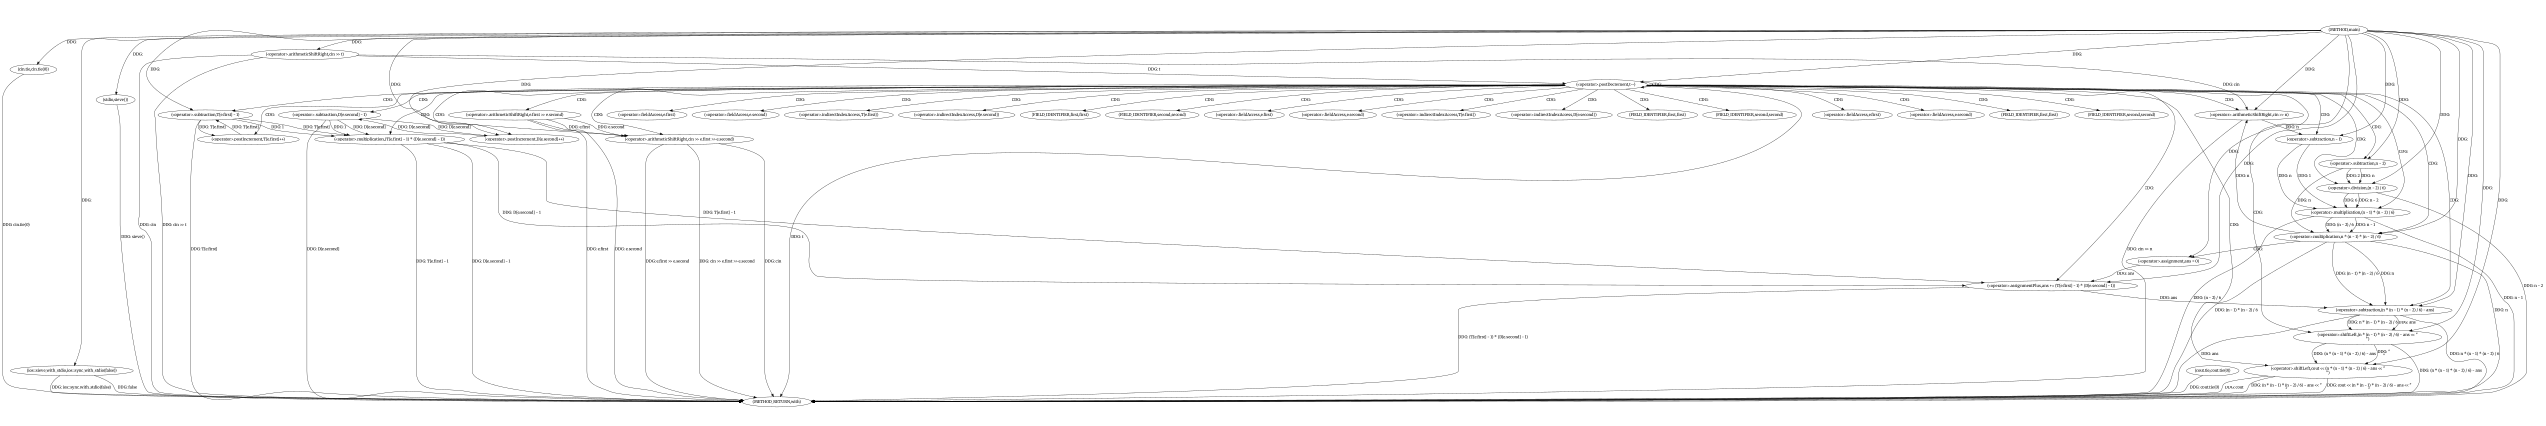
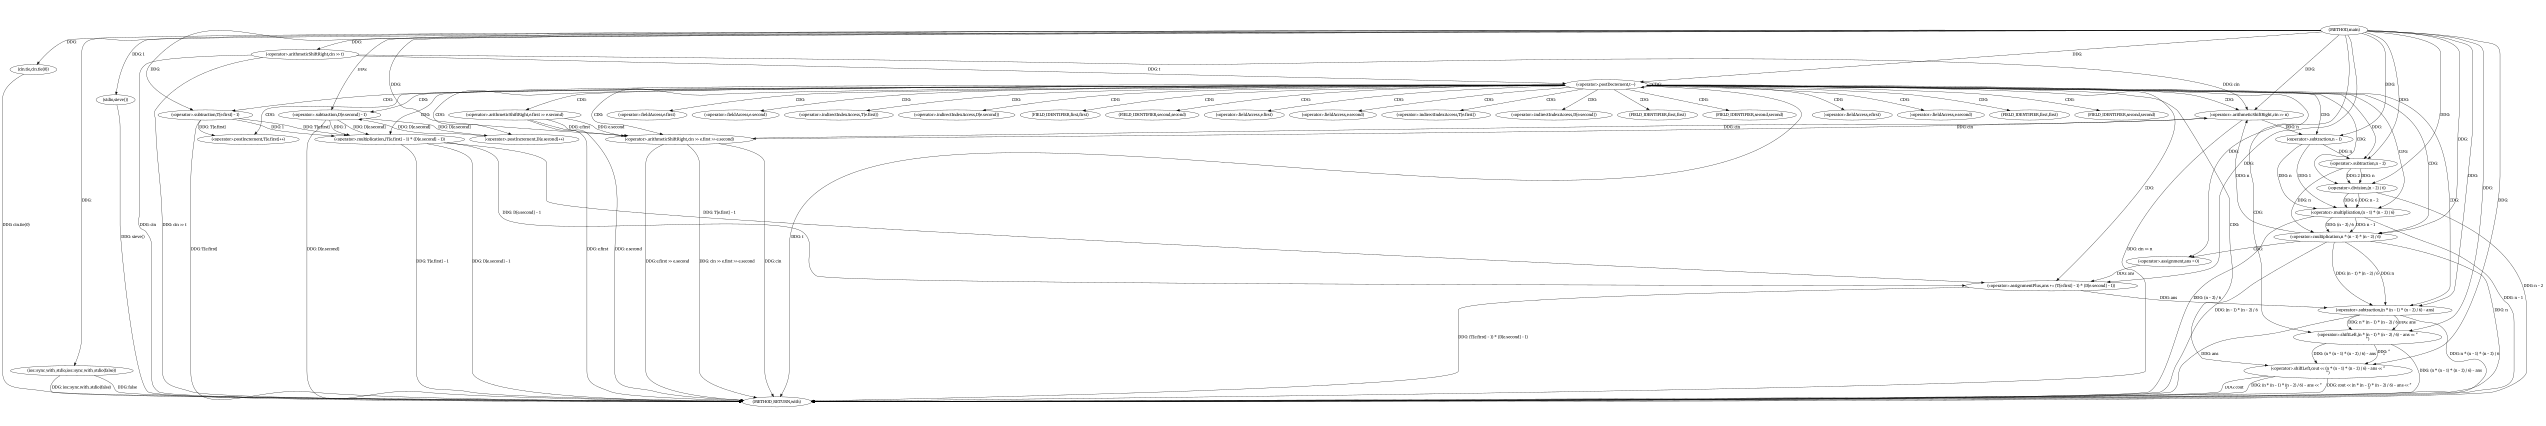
edge "(METHOD,main)" -> "(<operator>.postIncrement,D[e.second]++)": now "(METHOD,main)" -> "(<operator>.subtraction,D[e.second] - 1)"
edge "(METHOD,main)" -> "(stdio,sieve())": label "DDG: " -> "DDG: 1"
edge "(<operator>.postIncrement,T[e.first]++)" -> "(<operator>.subtraction,T[e.first] - 1)": removed, label "DDG: T[e.first]"
edge "(<operator>.postDecrement,t--)" -> "(<operator>.subtraction,n - 2)": label "CDG: " -> "DDG: "
edge "(<operator>.arithmeticShiftRight,cin >> e.first >> e.second)" -> "(<operator>.arithmeticShiftRight,cin >> n)": added, label "DDG: cin"
edge "(<operator>.arithmeticShiftRight,cin >> n)" -> "(<operator>.arithmeticShiftRight,cin >> e.first >> e.second)": added, label "DDG: cin"
edge "(<operator>.subtraction,n - 1)" -> "(<operator>.subtraction,n - 2)": added, label "DDG: n"
node "(ios::sieve_with_stdio,ios::sync_with_stdio(false))": label "(ios::sieve_with_stdio,ios::sync_with_stdio(false))" -> "(ios::sync_with_stdio,ios::sync_with_stdio(false))"
node "(cout.tie,cout.tie(0))": removed
